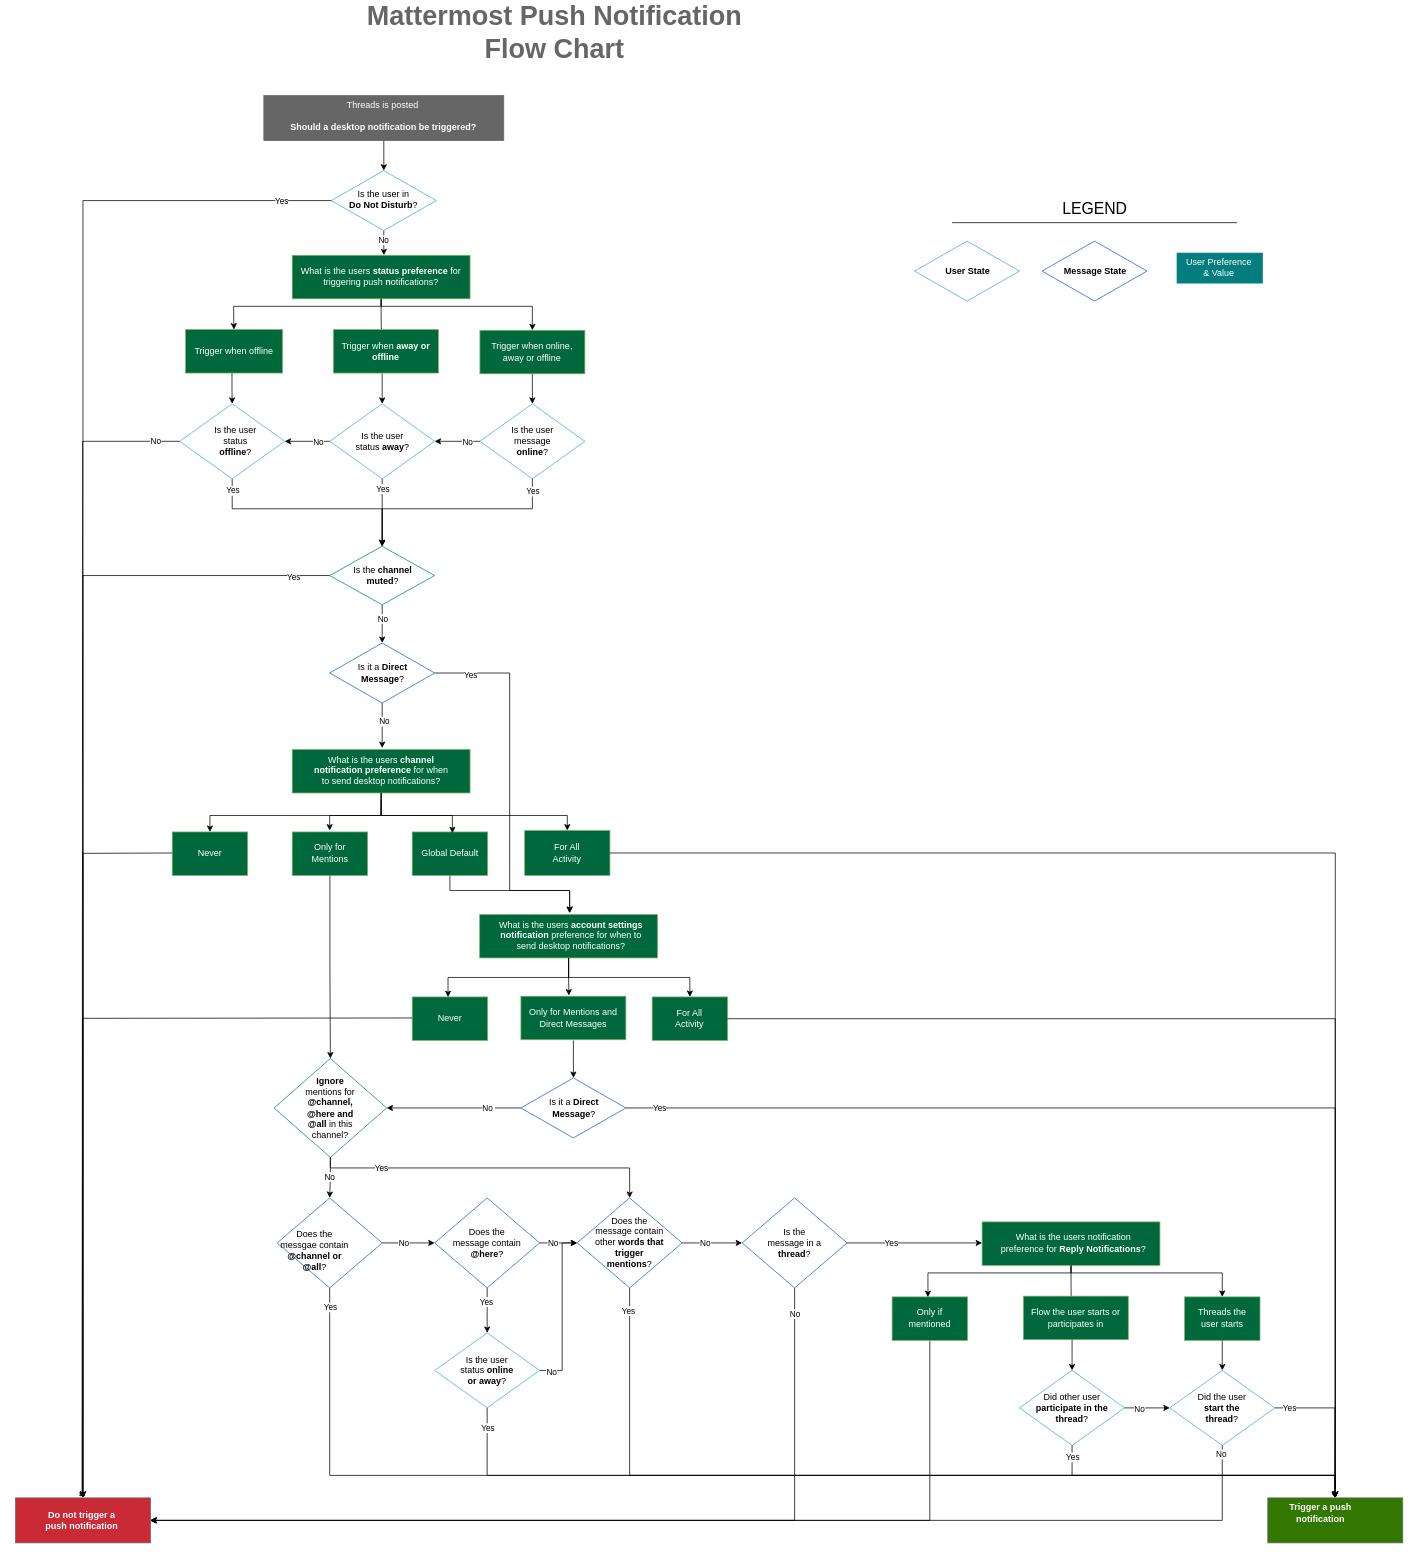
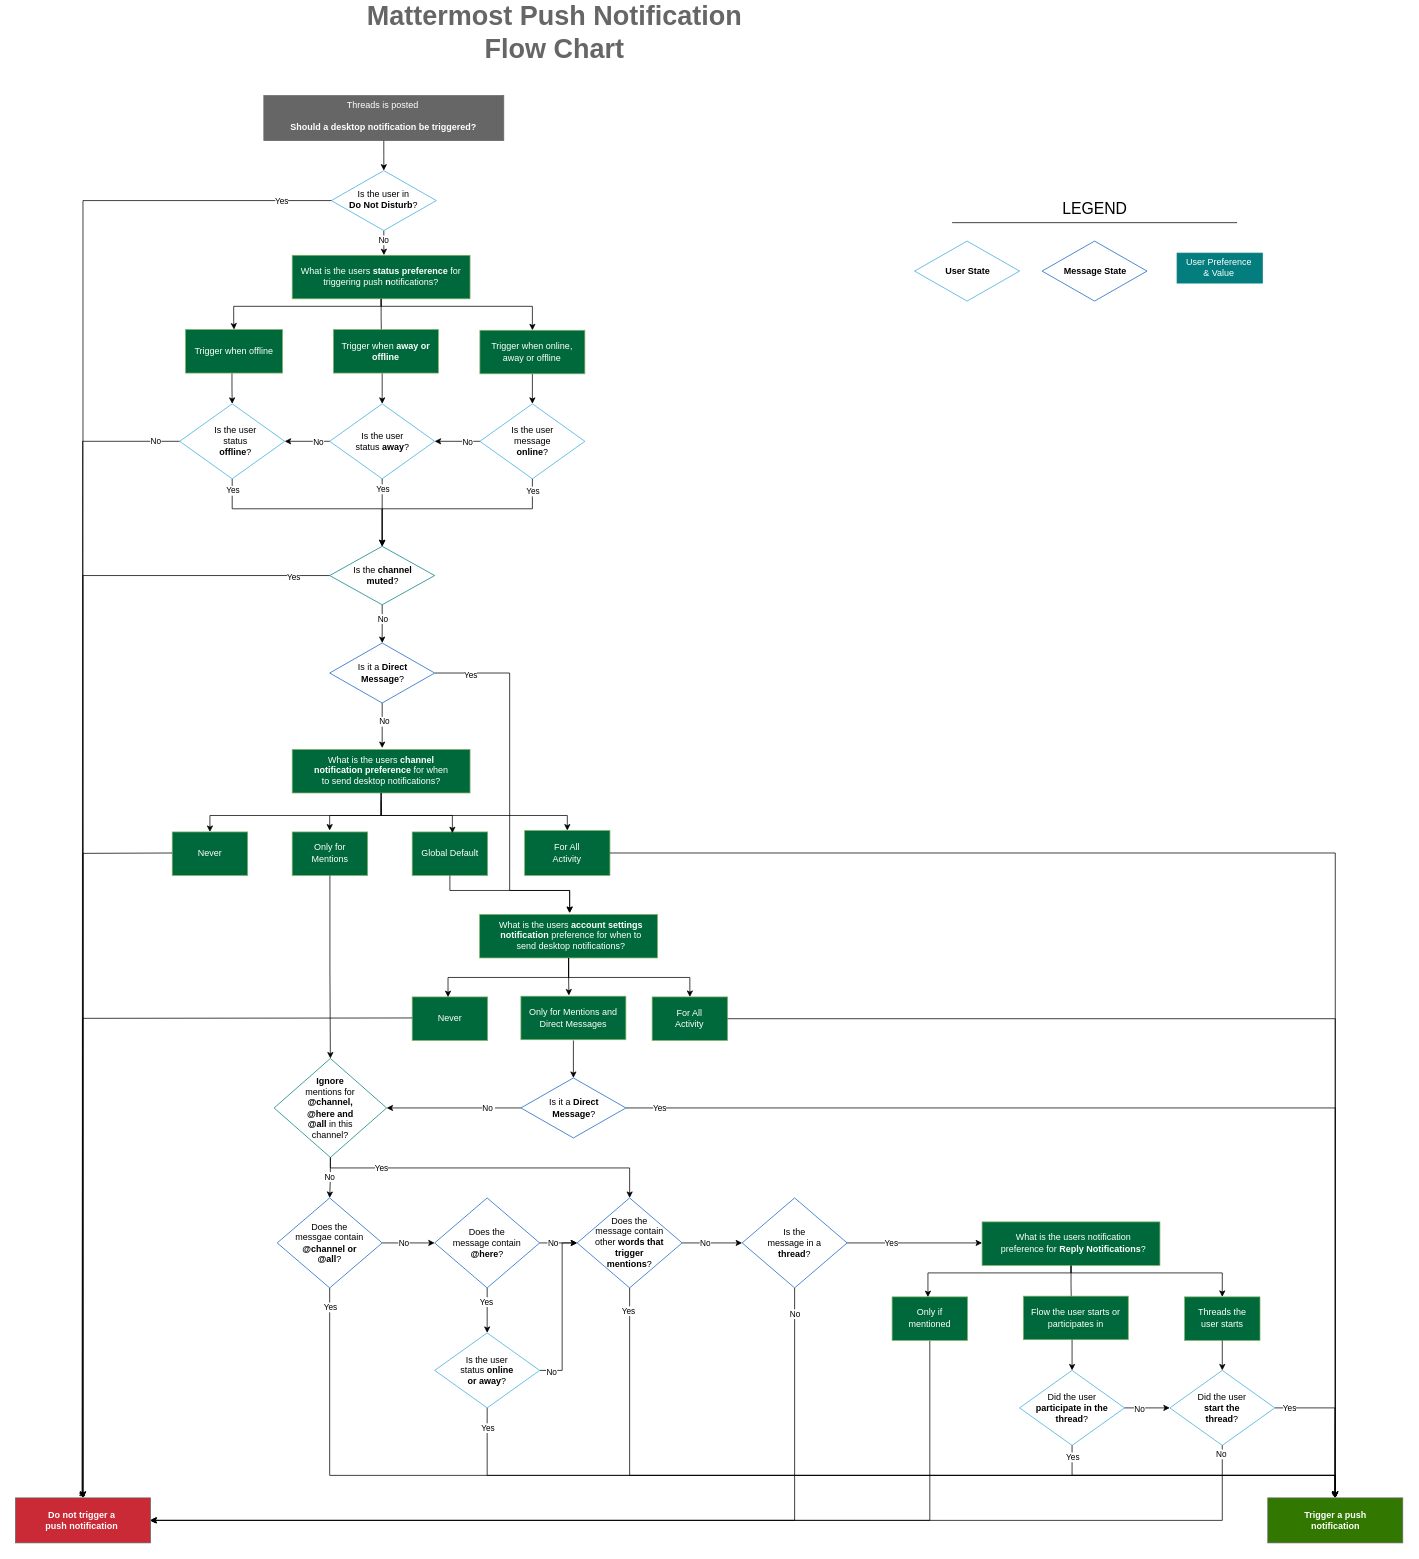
node "Does the messgae contain @channel or @all?": moved (315, 1251) -> (330, 1243)
node "Did other user participate in the thread?": label "Did other user participate in the thread?" -> "Did the user participate in the thread?"
node "Trigger a push notification": moved (1320, 1513) -> (1335, 1521)
